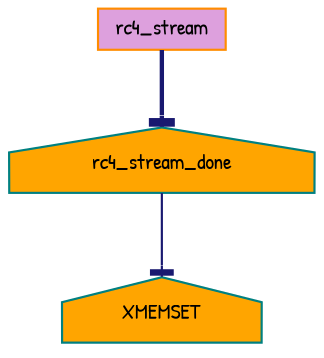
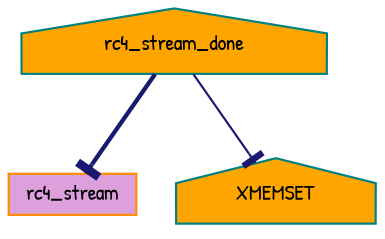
edge "rc4_stream" -> "rc4_stream_done": reversed
